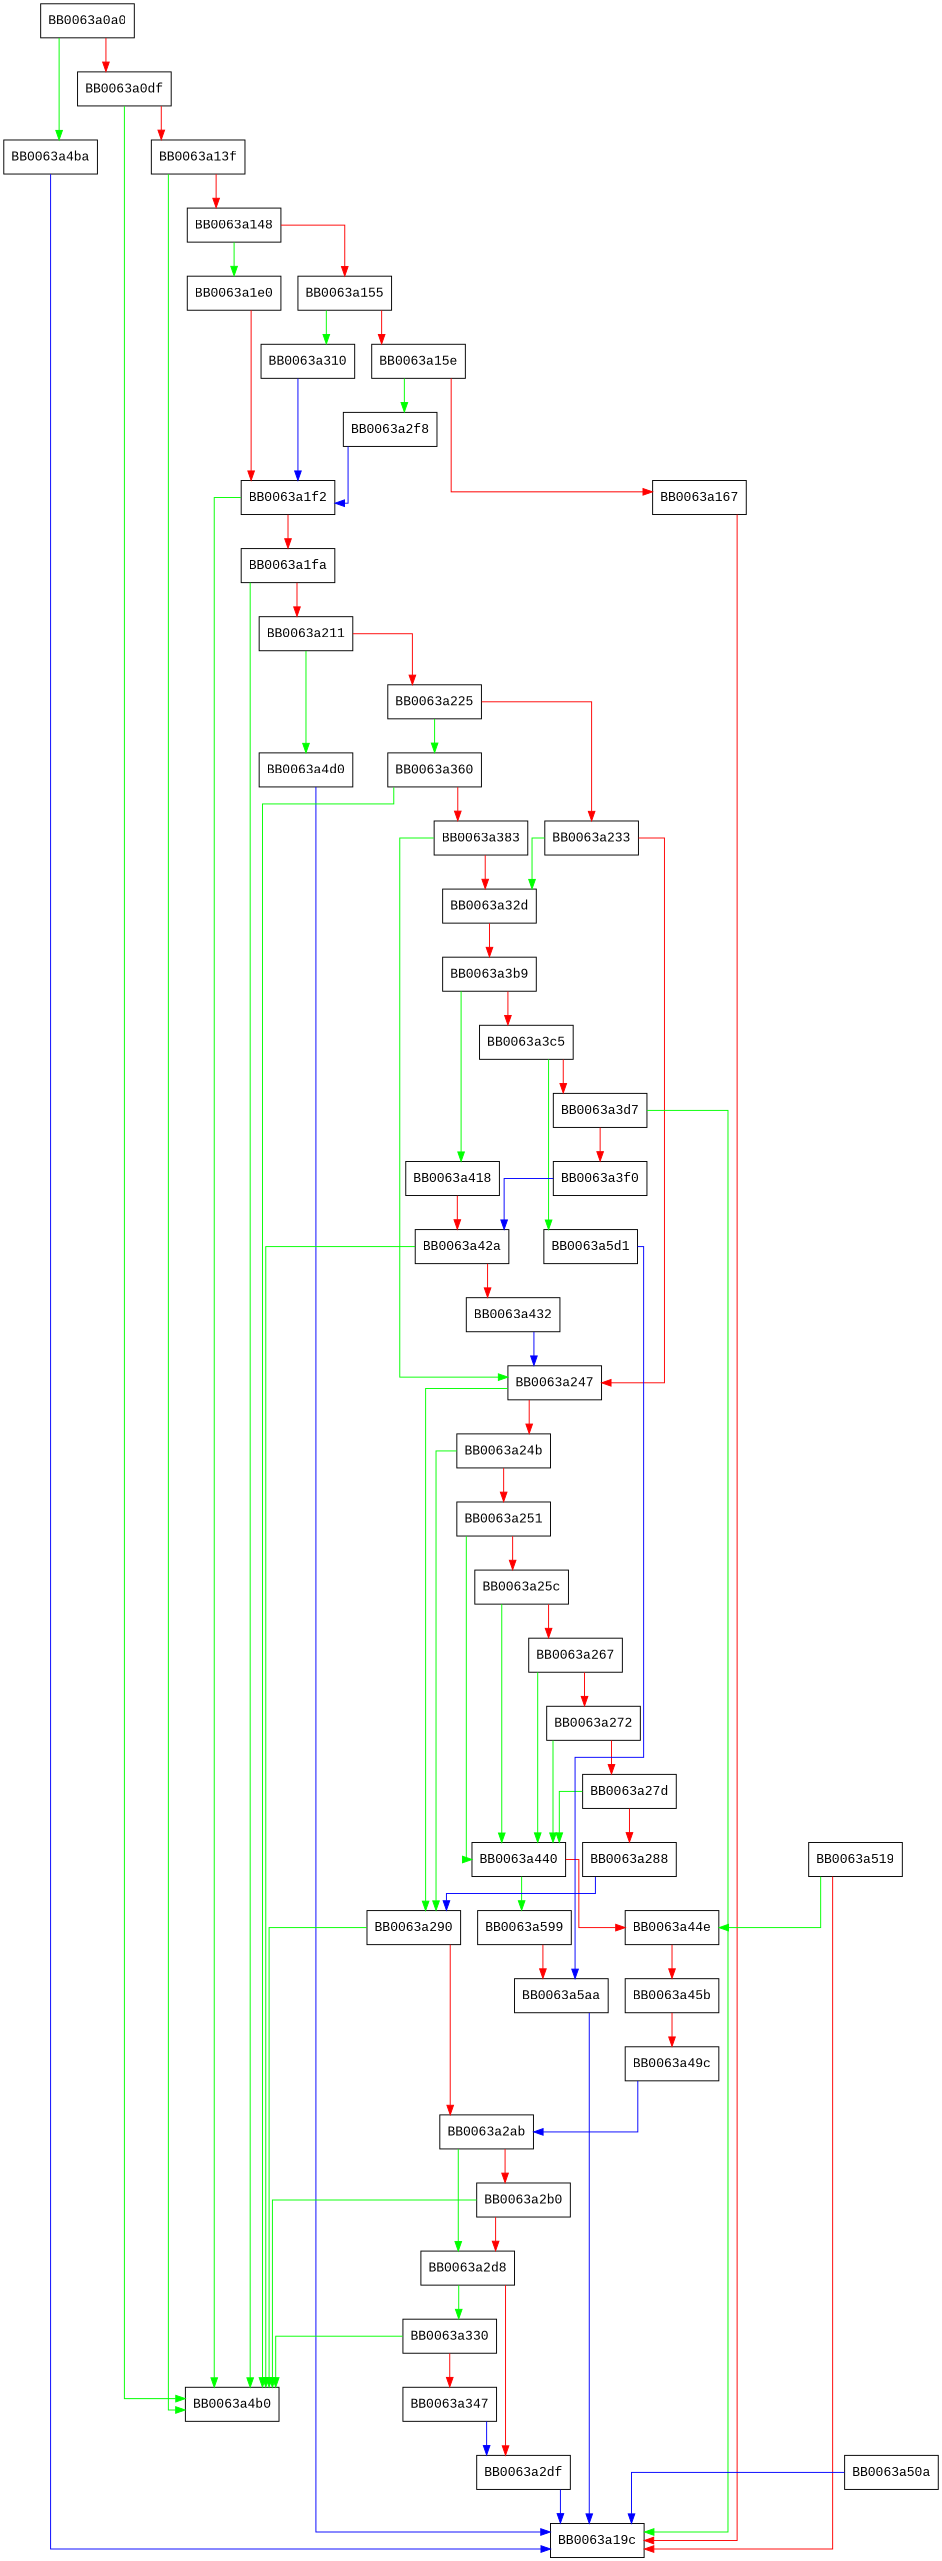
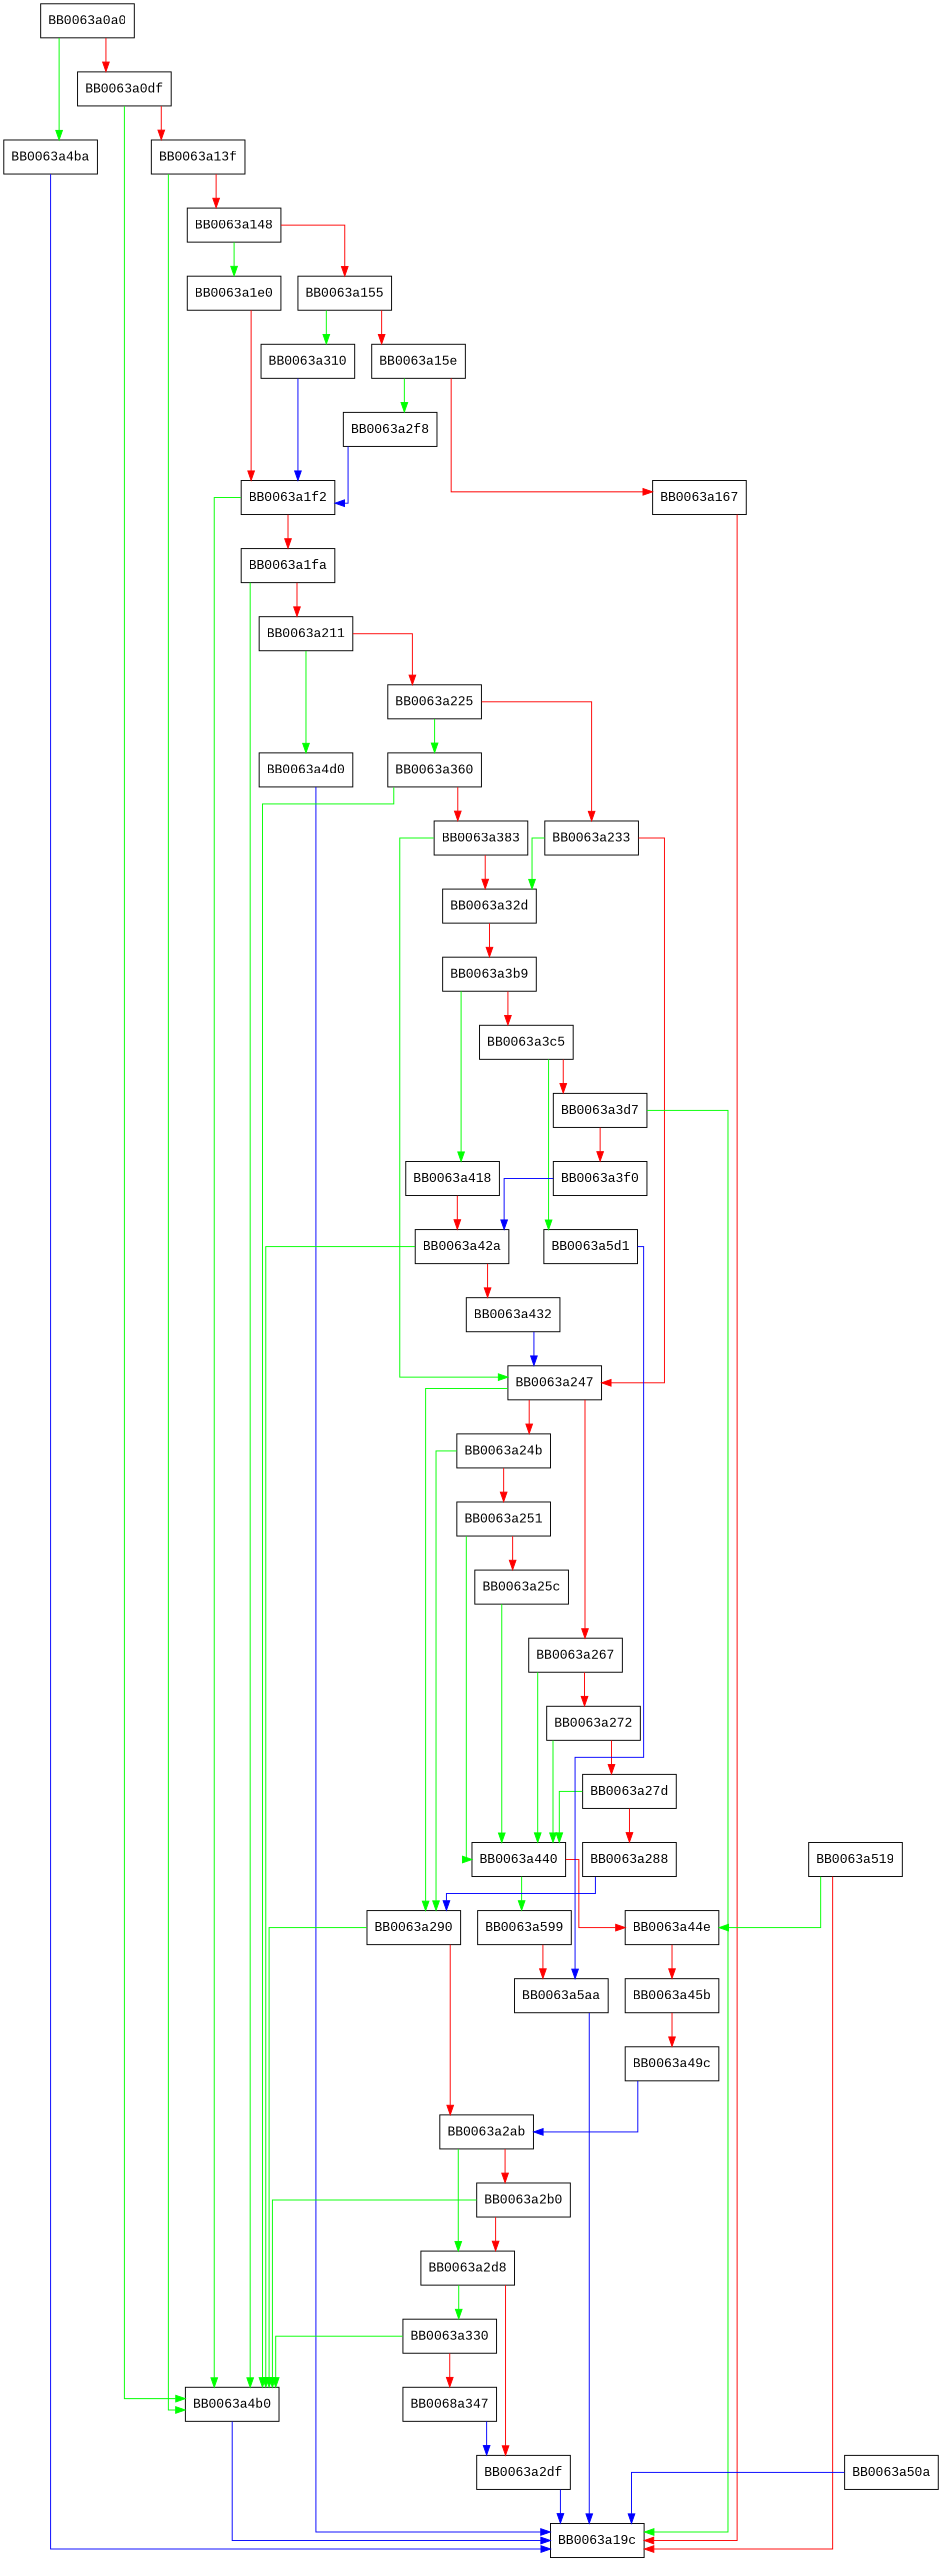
edge "BB0063a25c" -> "BB0063a267": now "BB0063a247" -> "BB0063a267"
node "BB0063a347": label "BB0063a347" -> "BB0068a347"
edge "BB0063a4b0" -> "BB0063a19c": added
